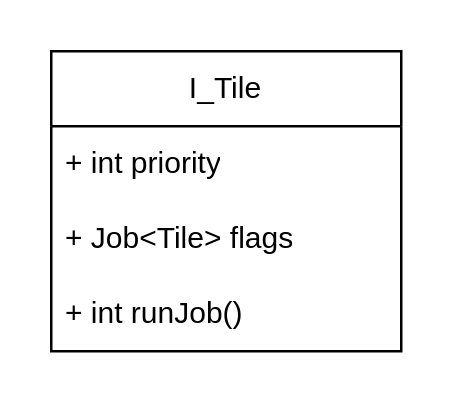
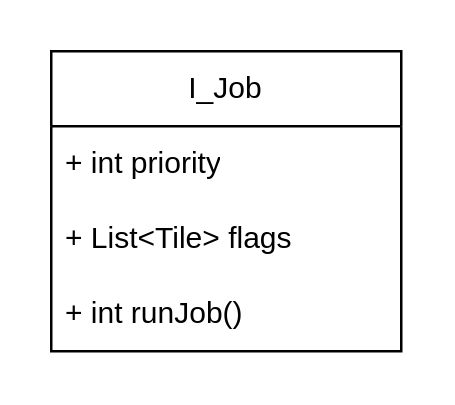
node "I_Tile": label "I_Tile" -> "I_Job"
node "+ Job<Tile> flags": label "+ Job<Tile> flags" -> "+ List<Tile> flags"
